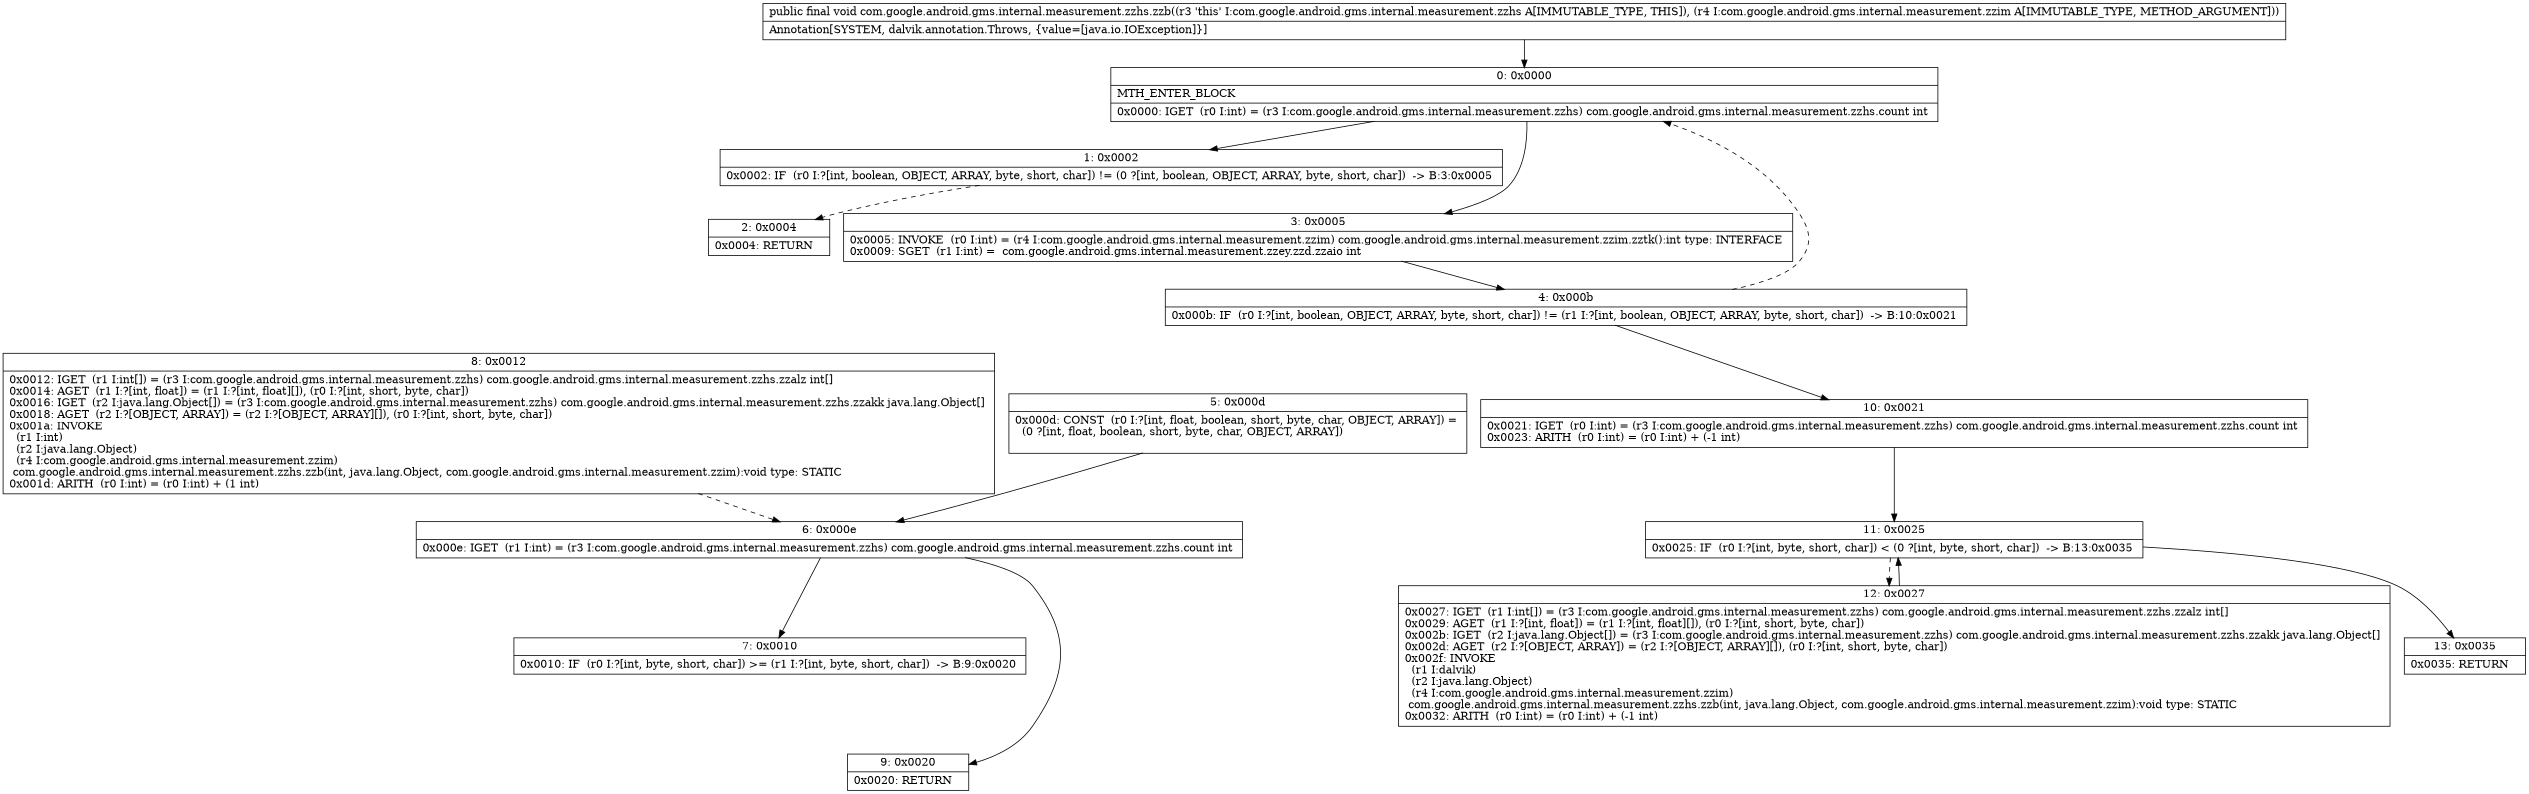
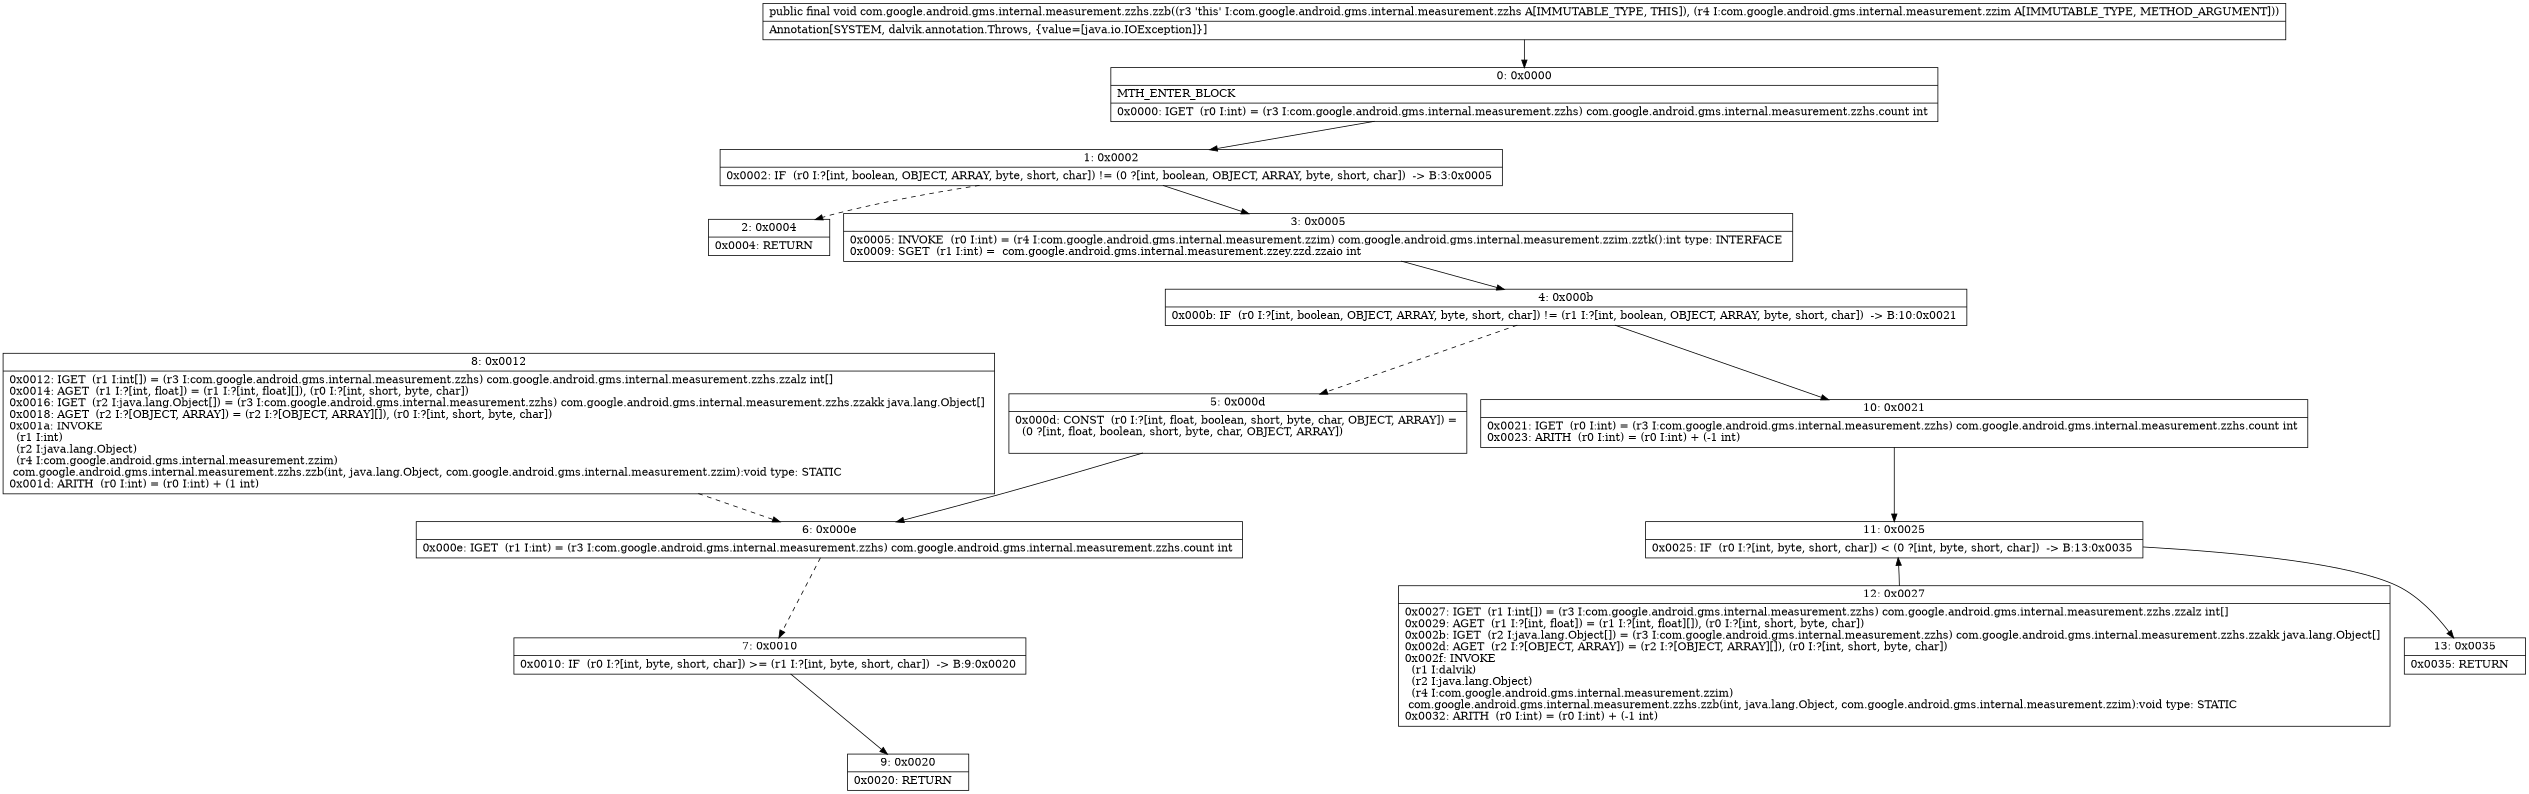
edge "0: 0x0000" -> "3: 0x0005": now "1: 0x0002" -> "3: 0x0005"
edge "4: 0x000b" -> "0: 0x0000": now "4: 0x000b" -> "5: 0x000d"
edge "11: 0x0025" -> "12: 0x0027": removed
edge "6: 0x000e" -> "7: 0x0010": style solid -> dashed
edge "6: 0x000e" -> "9: 0x0020": now "7: 0x0010" -> "9: 0x0020"
